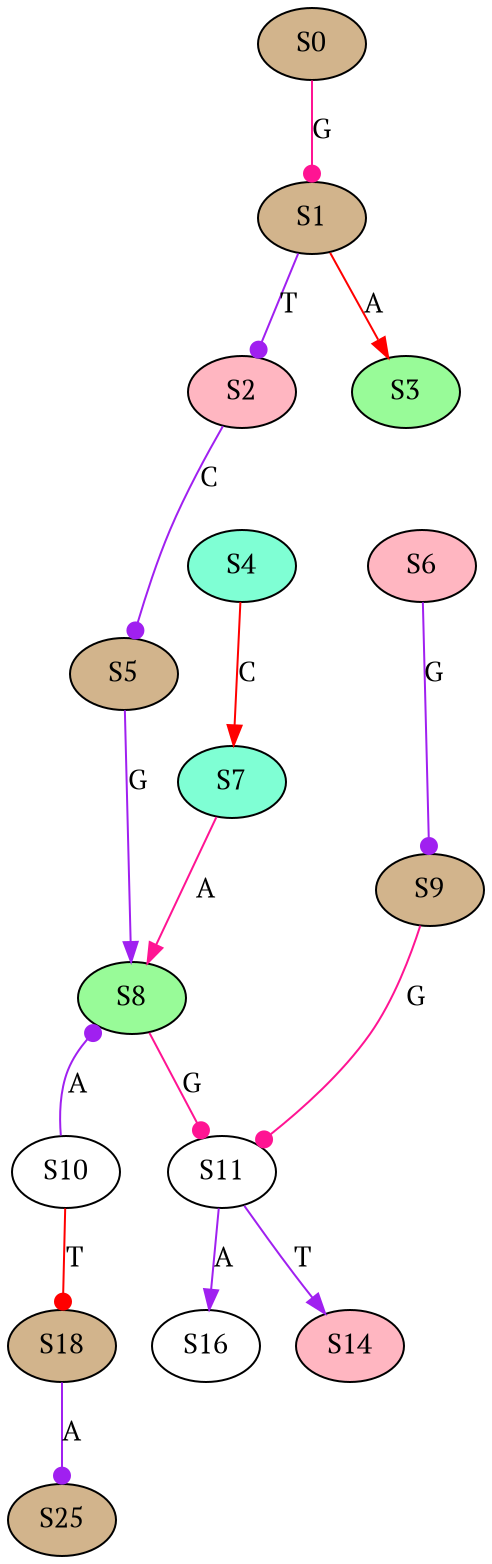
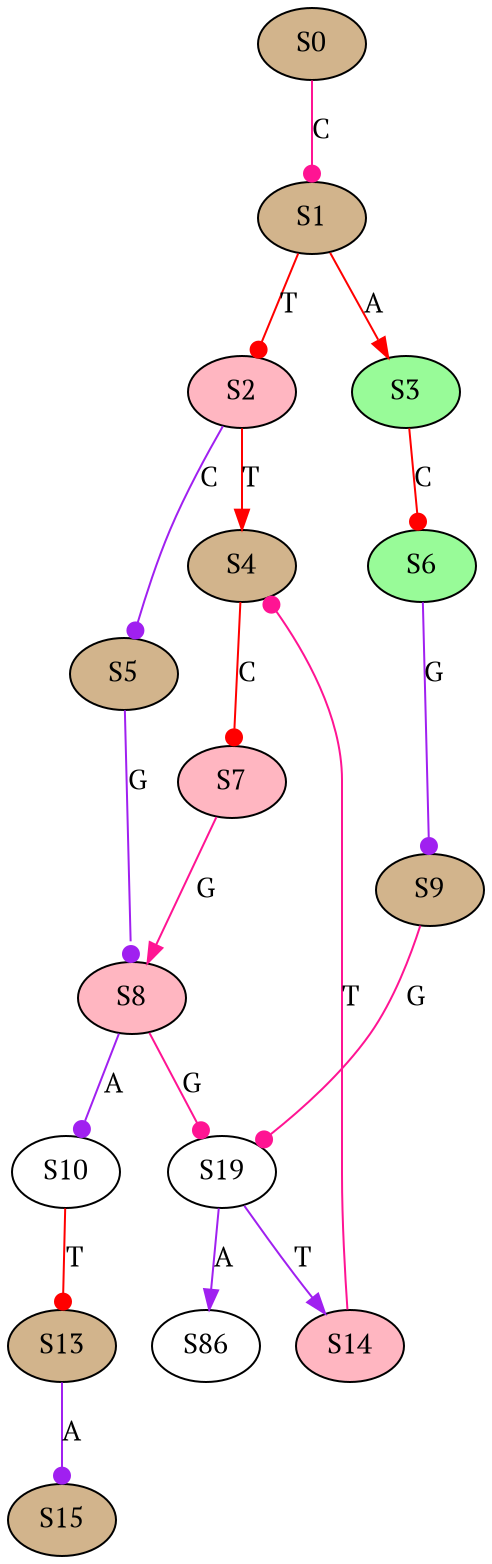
edge "S0" -> "S1": label "G" -> "C"
edge "S1" -> "S2": color purple -> red
edge "S2" -> "S4": added, label "T"
edge "S3" -> "S6": added, label "C"
node "S4": fillcolor aquamarine -> tan
node "S6": fillcolor lightpink -> palegreen
edge "S4" -> "S7": arrowhead normal -> dot
node "S7": fillcolor aquamarine -> lightpink
edge "S5" -> "S8": arrowhead normal -> dot
edge "S7" -> "S8": label "A" -> "G"
edge "S14" -> "S4": added, label "T"
node "S8": fillcolor palegreen -> lightpink
edge "S10" -> "S8": reversed
node "S11": label "S11" -> "S19"
node "S18": label "S18" -> "S13"
node "S16": label "S16" -> "S86"
node "S25": label "S25" -> "S15"
